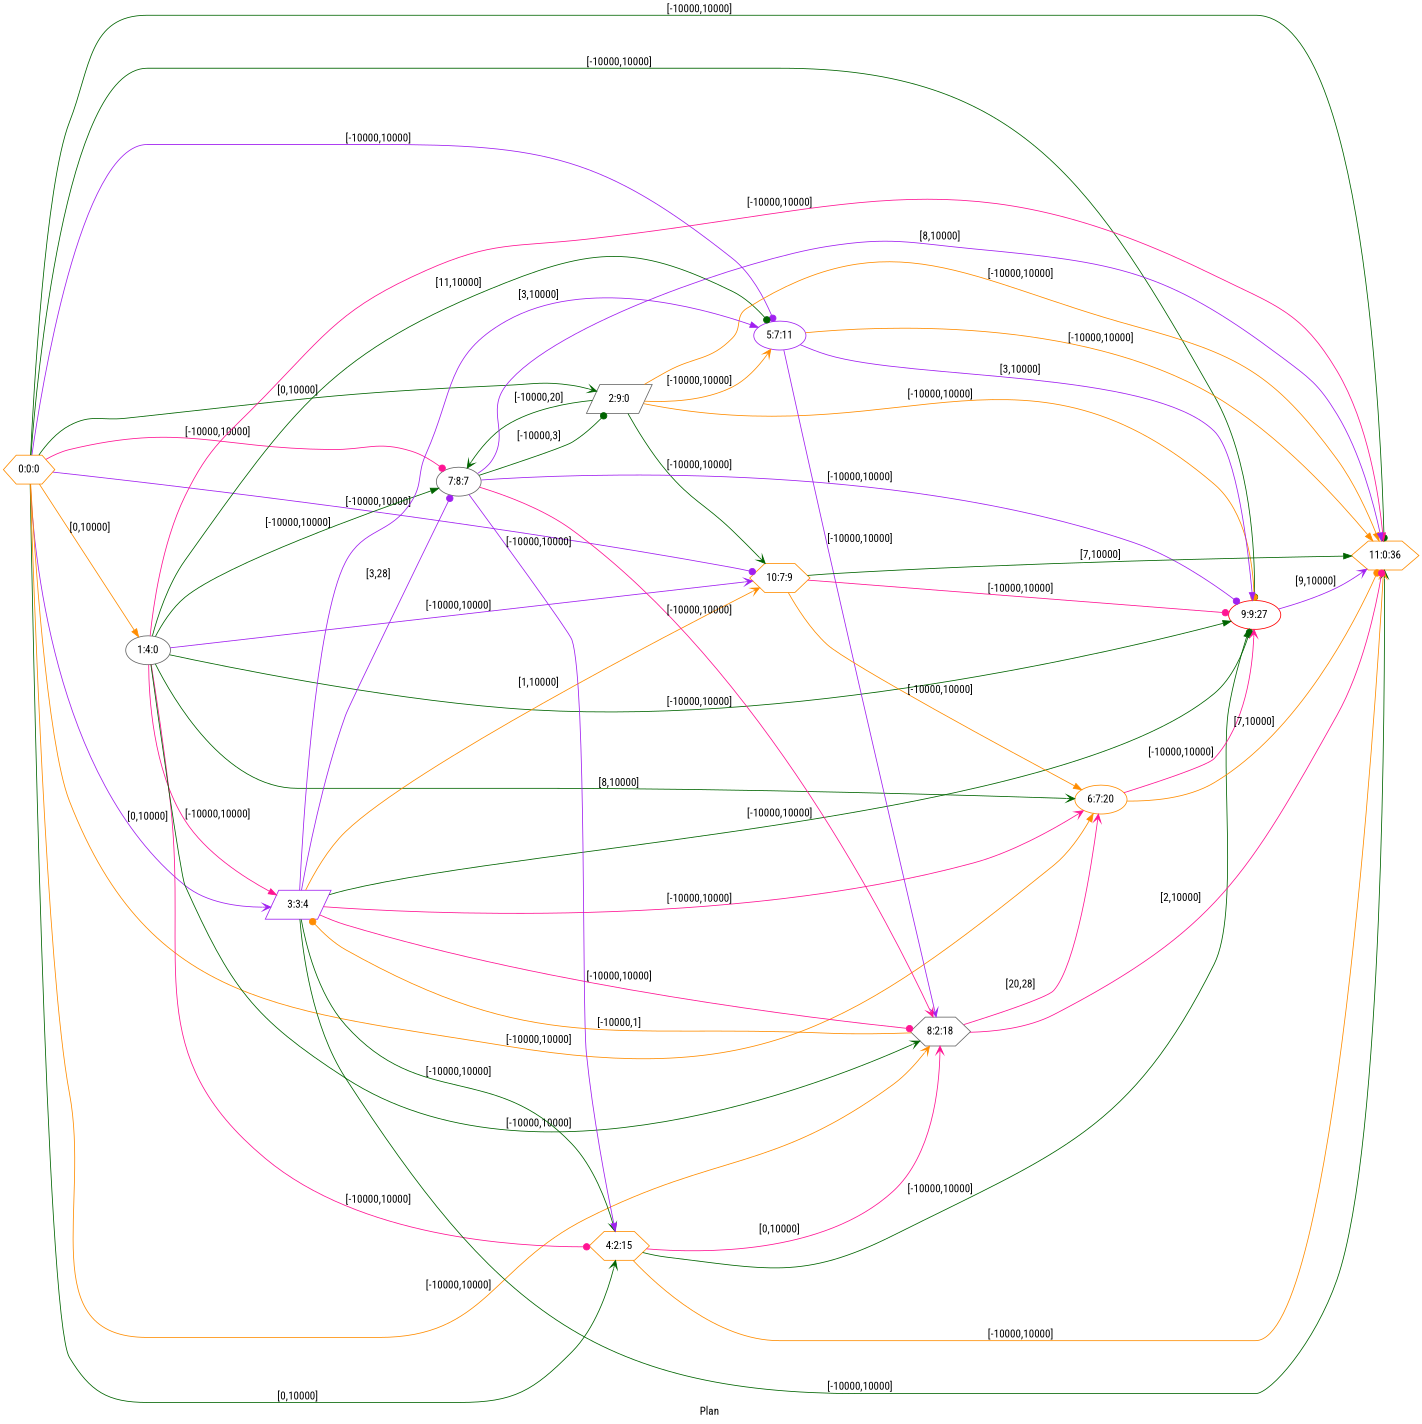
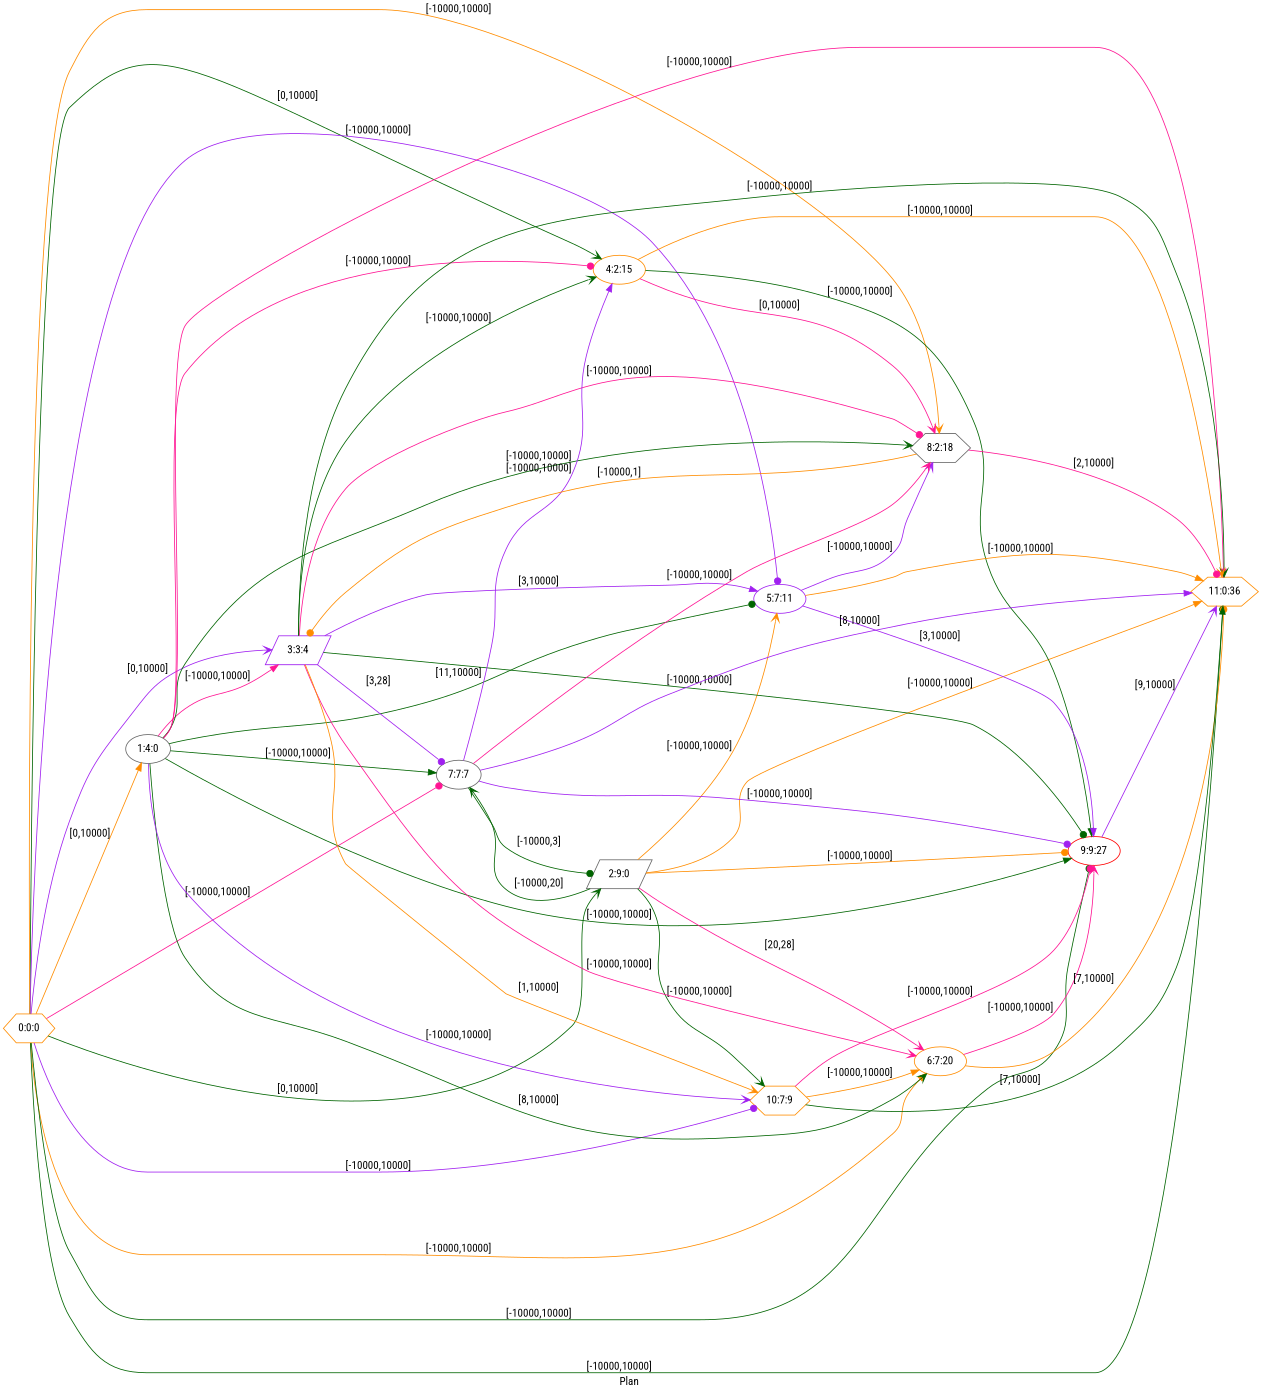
node "7:8:7": label "7:8:7" -> "7:7:7"
edge "8:2:18" -> "6:7:20": now "2:9:0" -> "6:7:20"
node "4:2:15": shape hexagon -> ellipse
